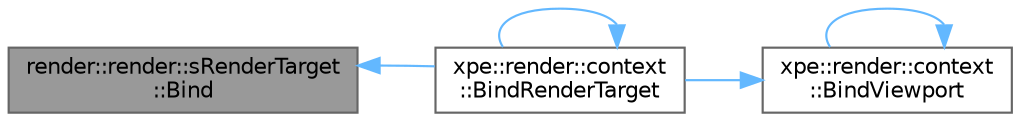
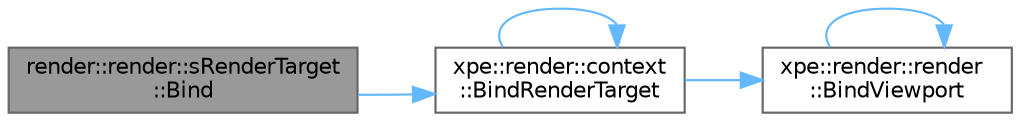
edge "xpe::render::context ::BindRenderTarget" -> "render::render::sRenderTarget ::Bind": reversed
node "xpe::render::context ::BindViewport": label "xpe::render::context ::BindViewport" -> "xpe::render::render ::BindViewport"
